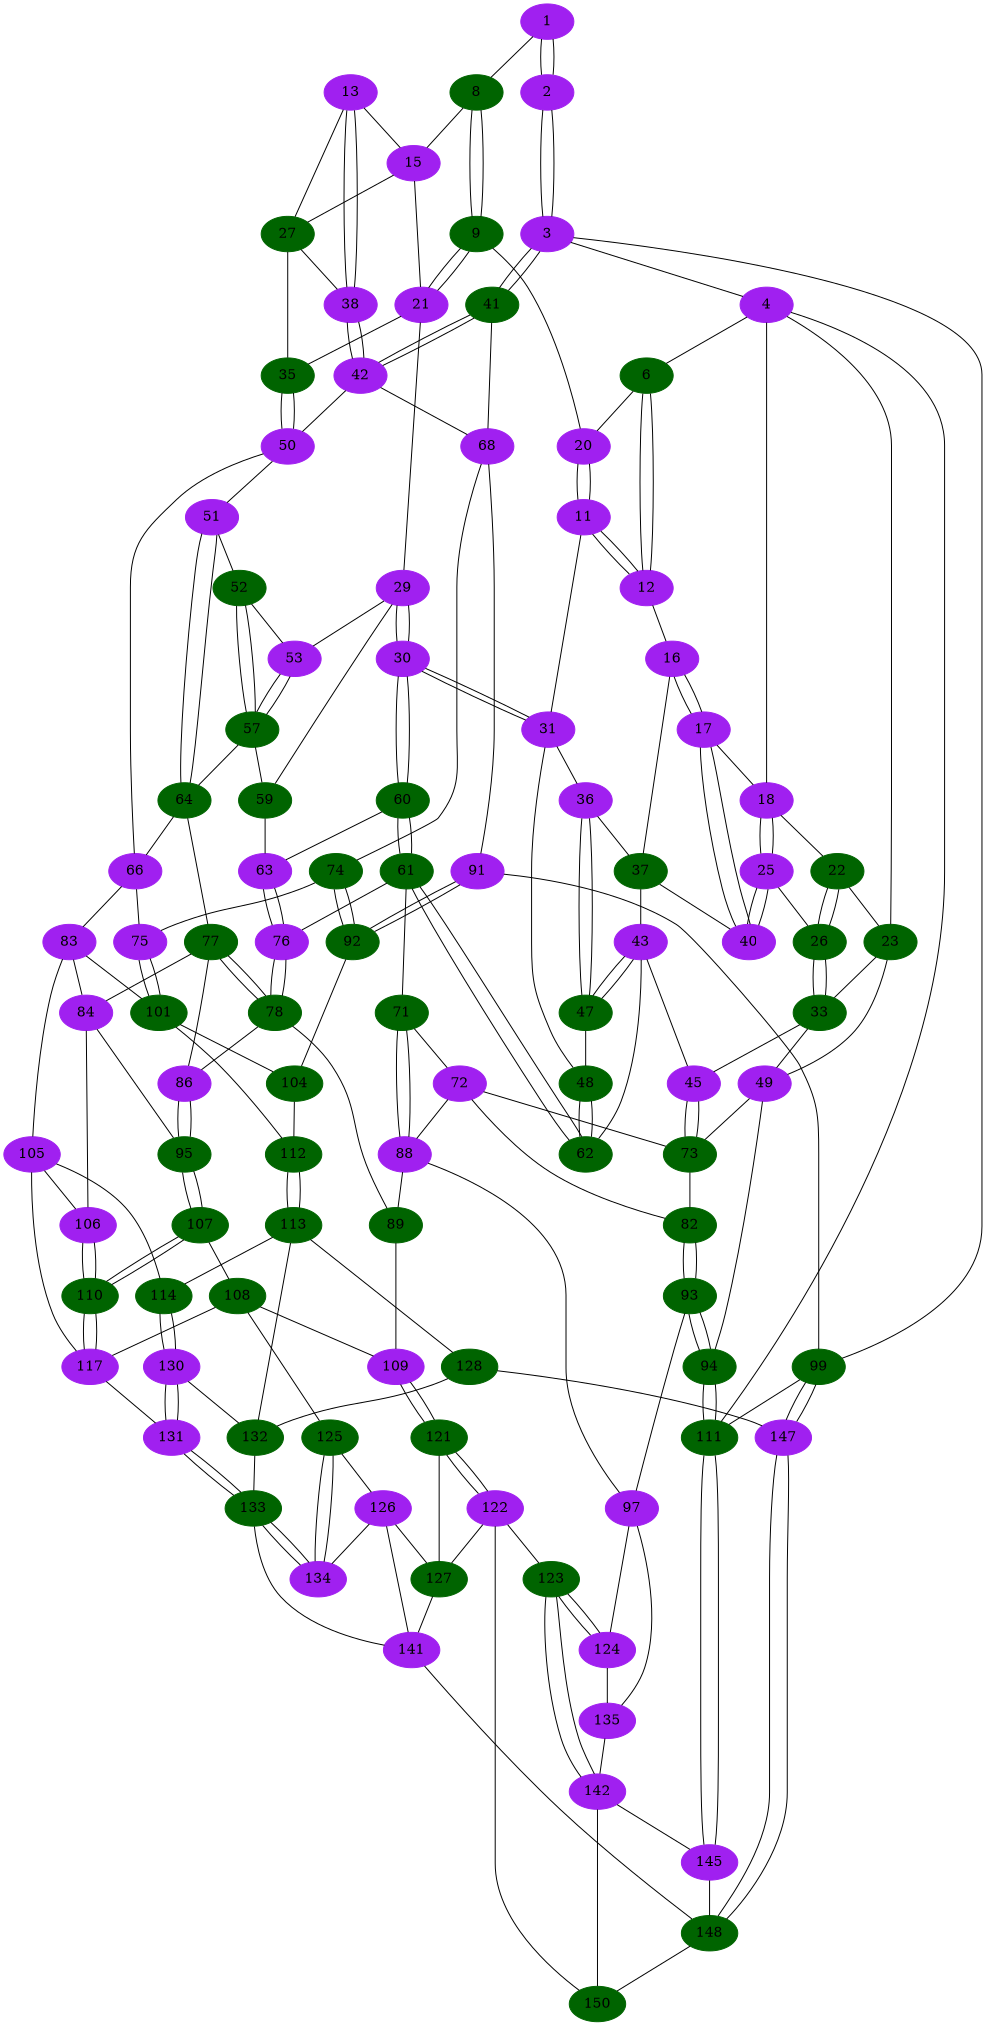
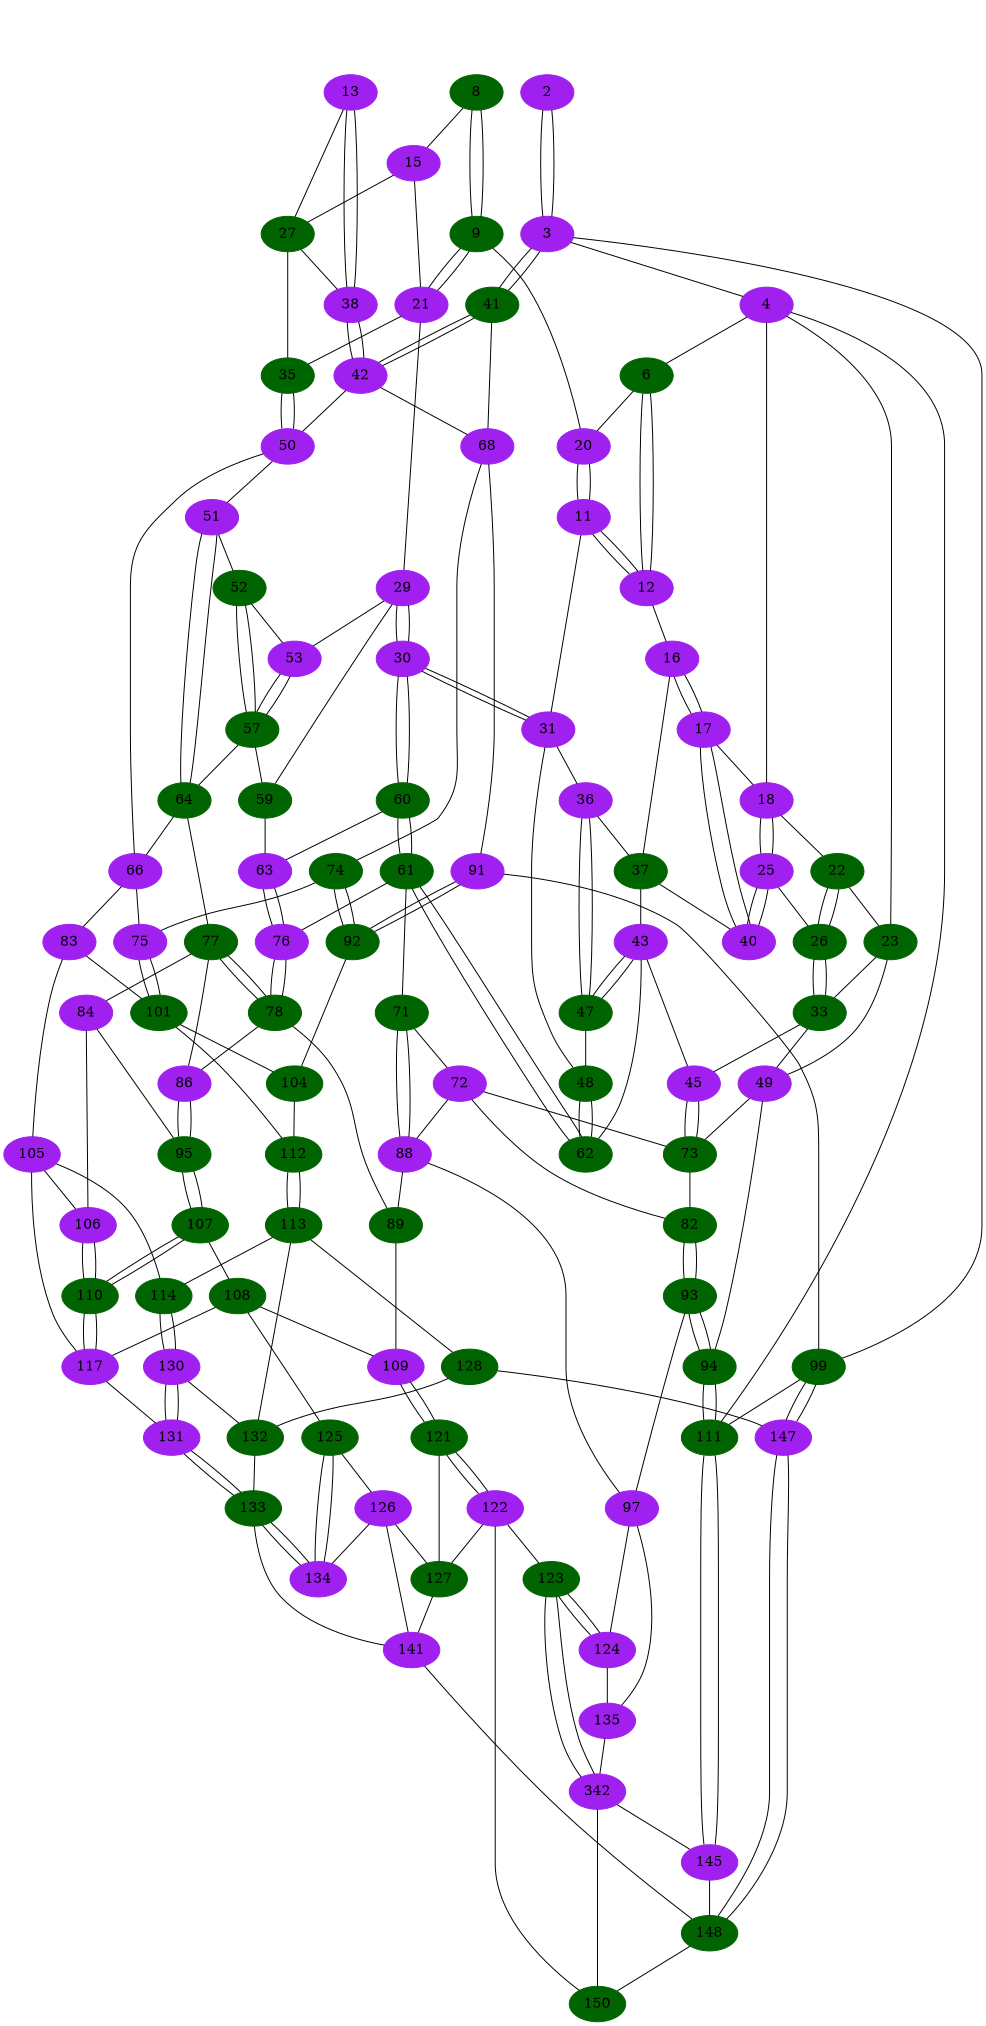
node "1": removed
edge "13" -- "15": removed
edge "83" -- "84": removed
node "142": label "142" -> "342"
